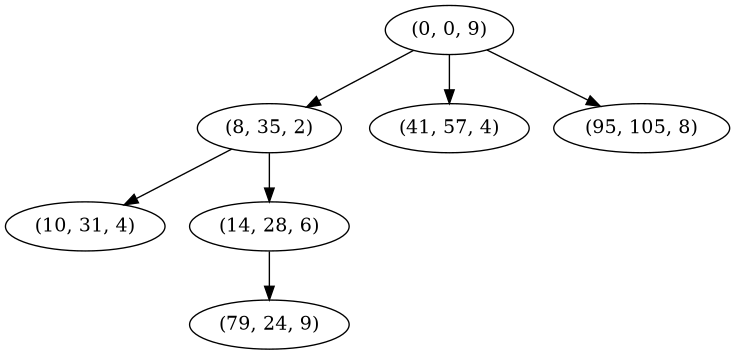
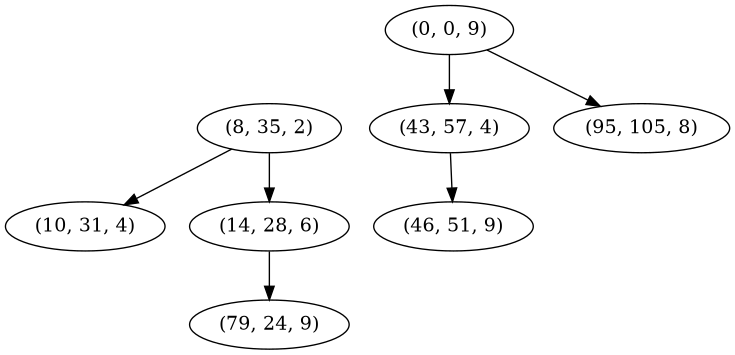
edge "(0, 0, 9)" -> "(8, 35, 2)": removed
node "(41, 57, 4)": label "(41, 57, 4)" -> "(43, 57, 4)"
node "(46, 51, 9)": added
